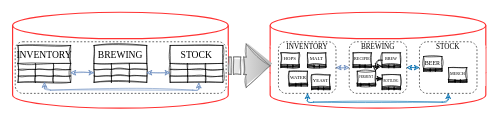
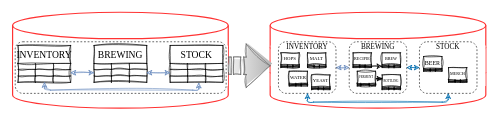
edge "BREW" -> "FERMENT": removed
